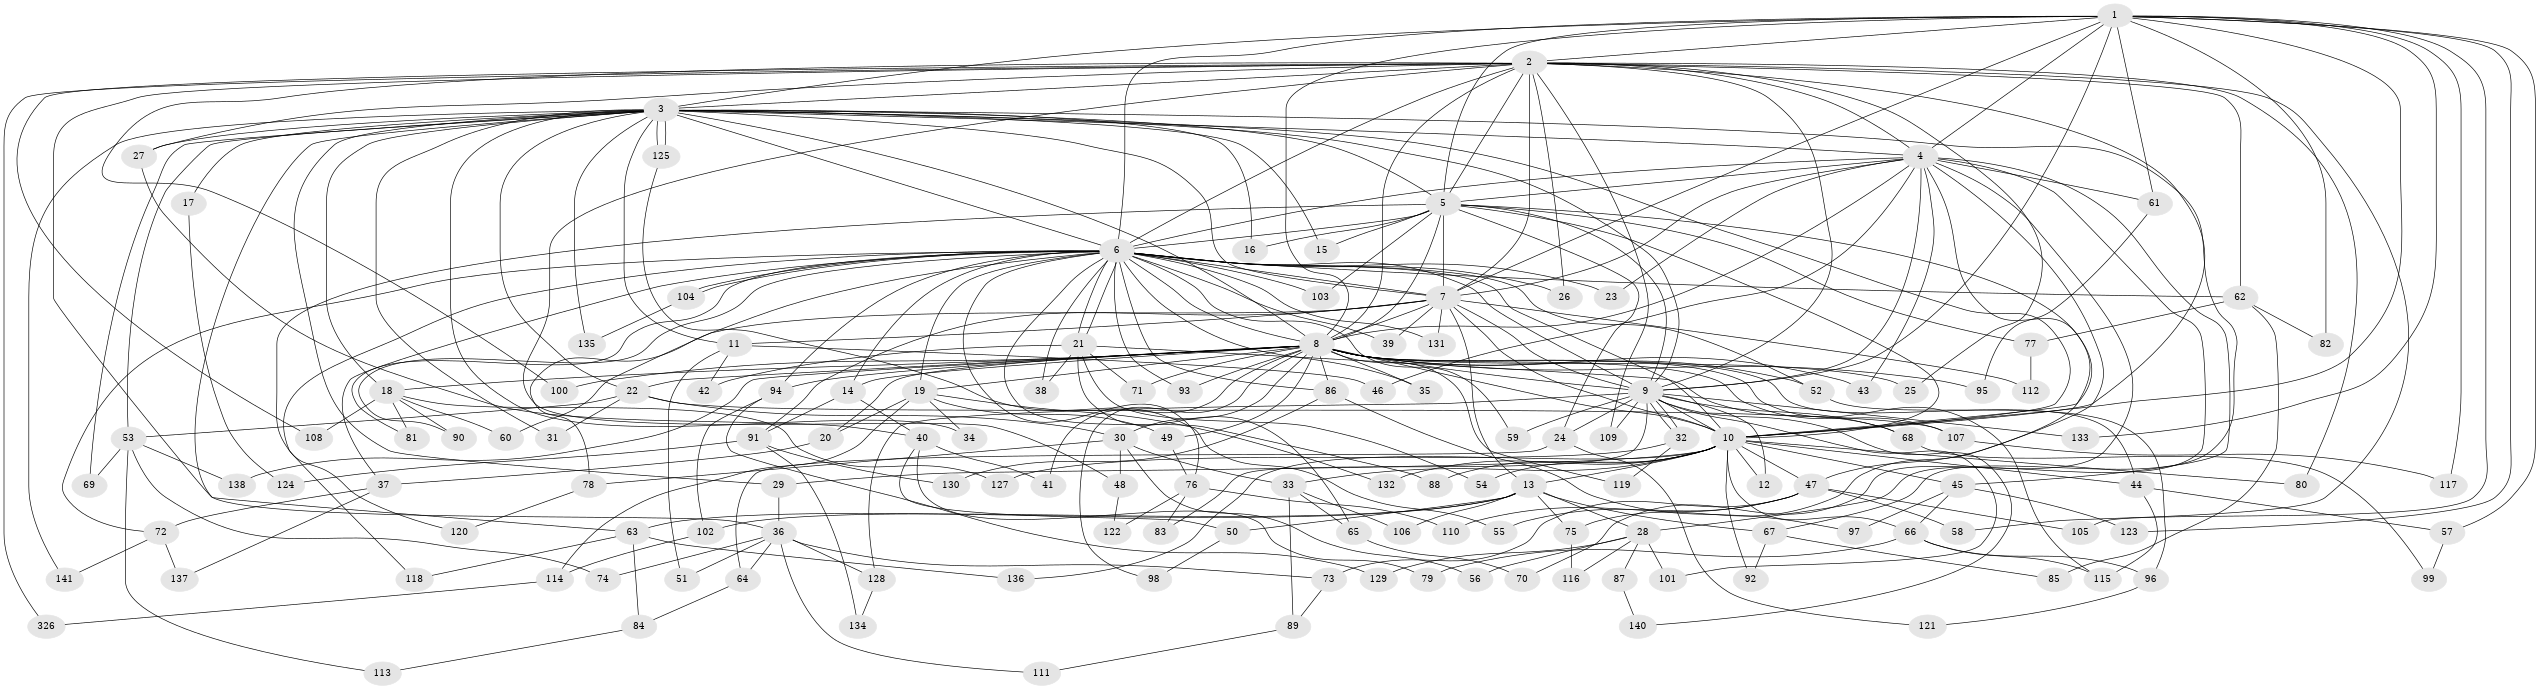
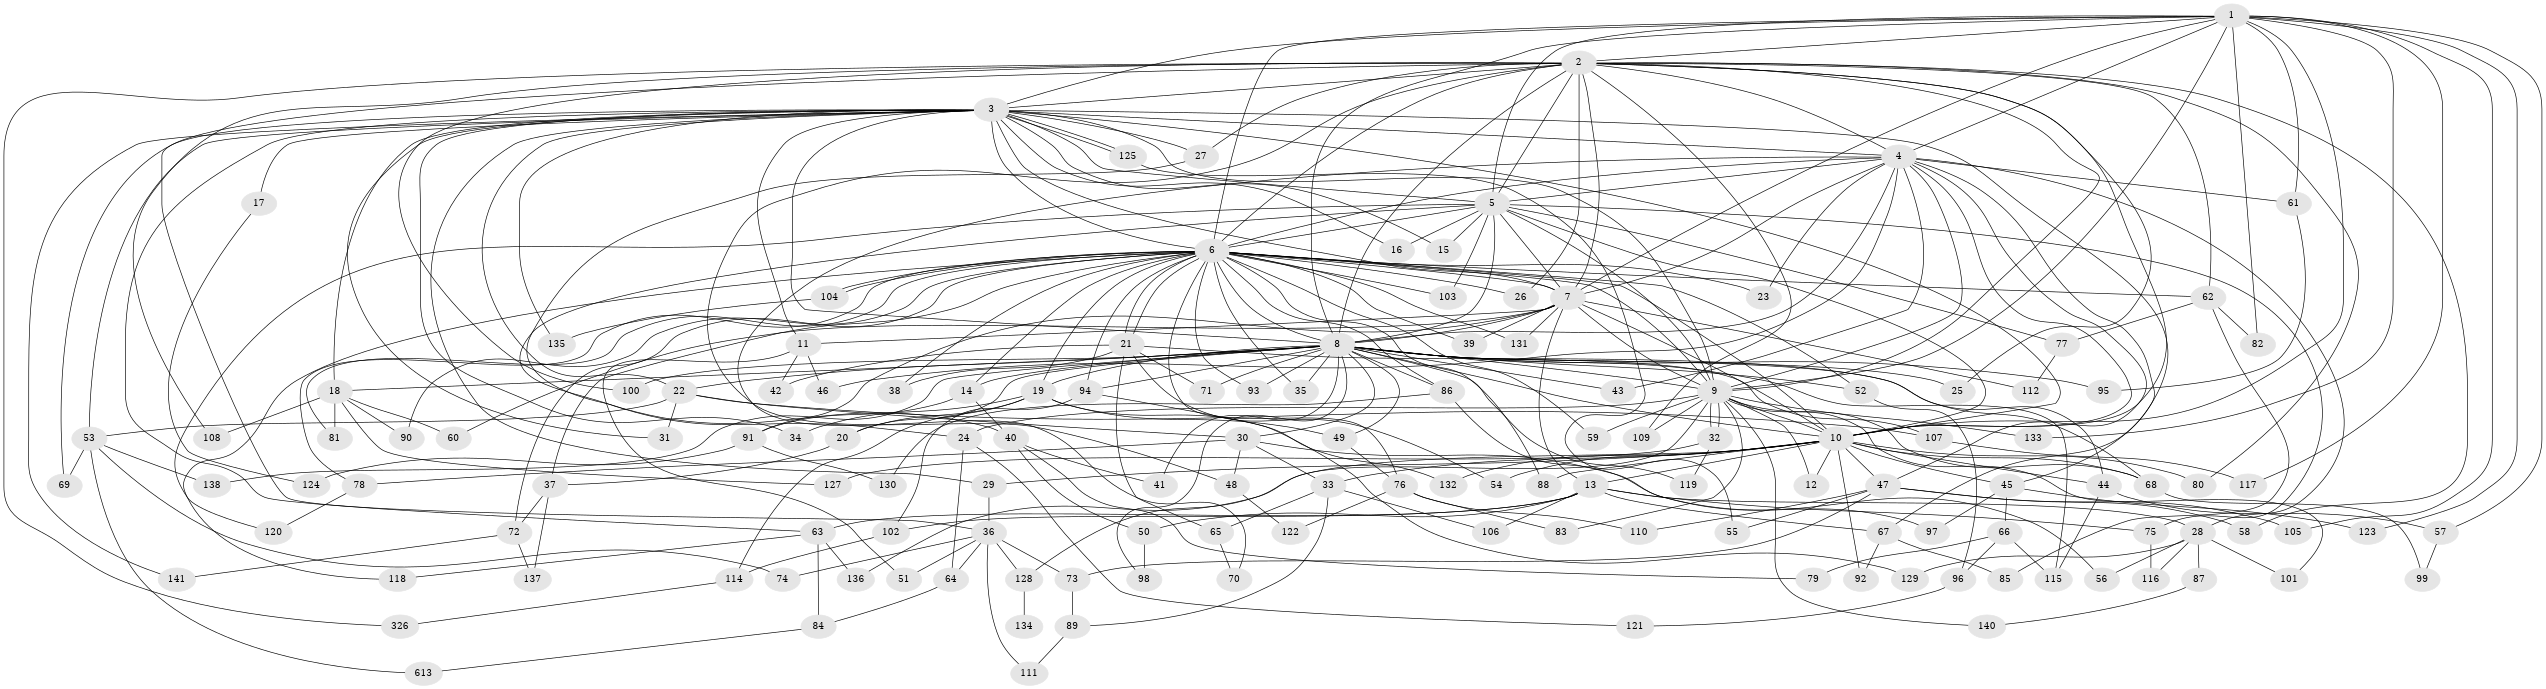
edge "10" -- "66": now "10" -- "68"
edge "91" -- "134": removed
node "113": label "113" -> "613"
